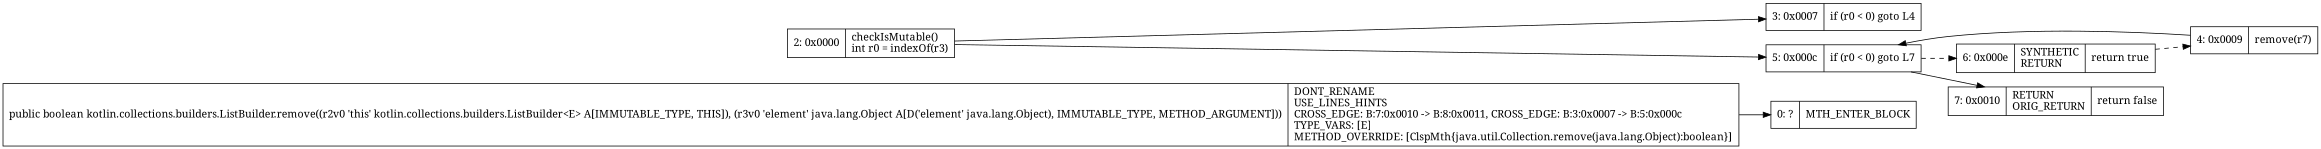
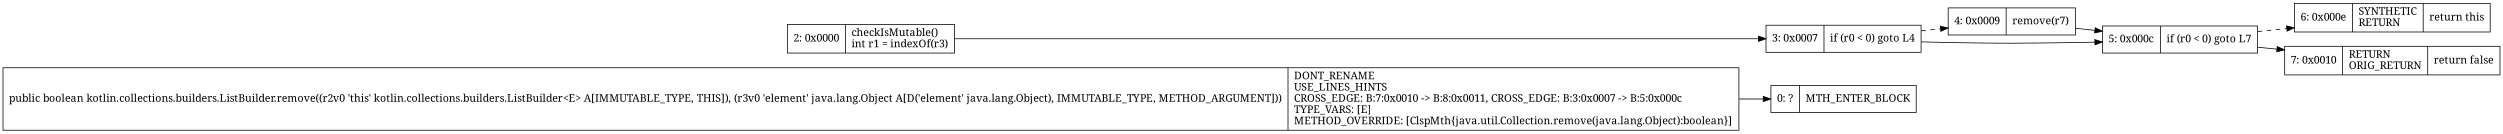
edge "6: 0x000e" -> "4: 0x0009": now "3: 0x0007" -> "4: 0x0009"
node "2: 0x0000": text "int r0 = indexOf(r3)" -> "int r1 = indexOf(r3)"
edge "2: 0x0000" -> "5: 0x000c": now "3: 0x0007" -> "5: 0x000c"
node "6: 0x000e": text "return true" -> "return this"
